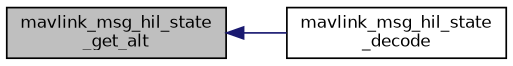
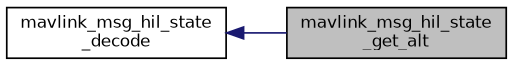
edge "mavlink_msg_hil_state _decode" -> "mavlink_msg_hil_state _get_alt": reversed
